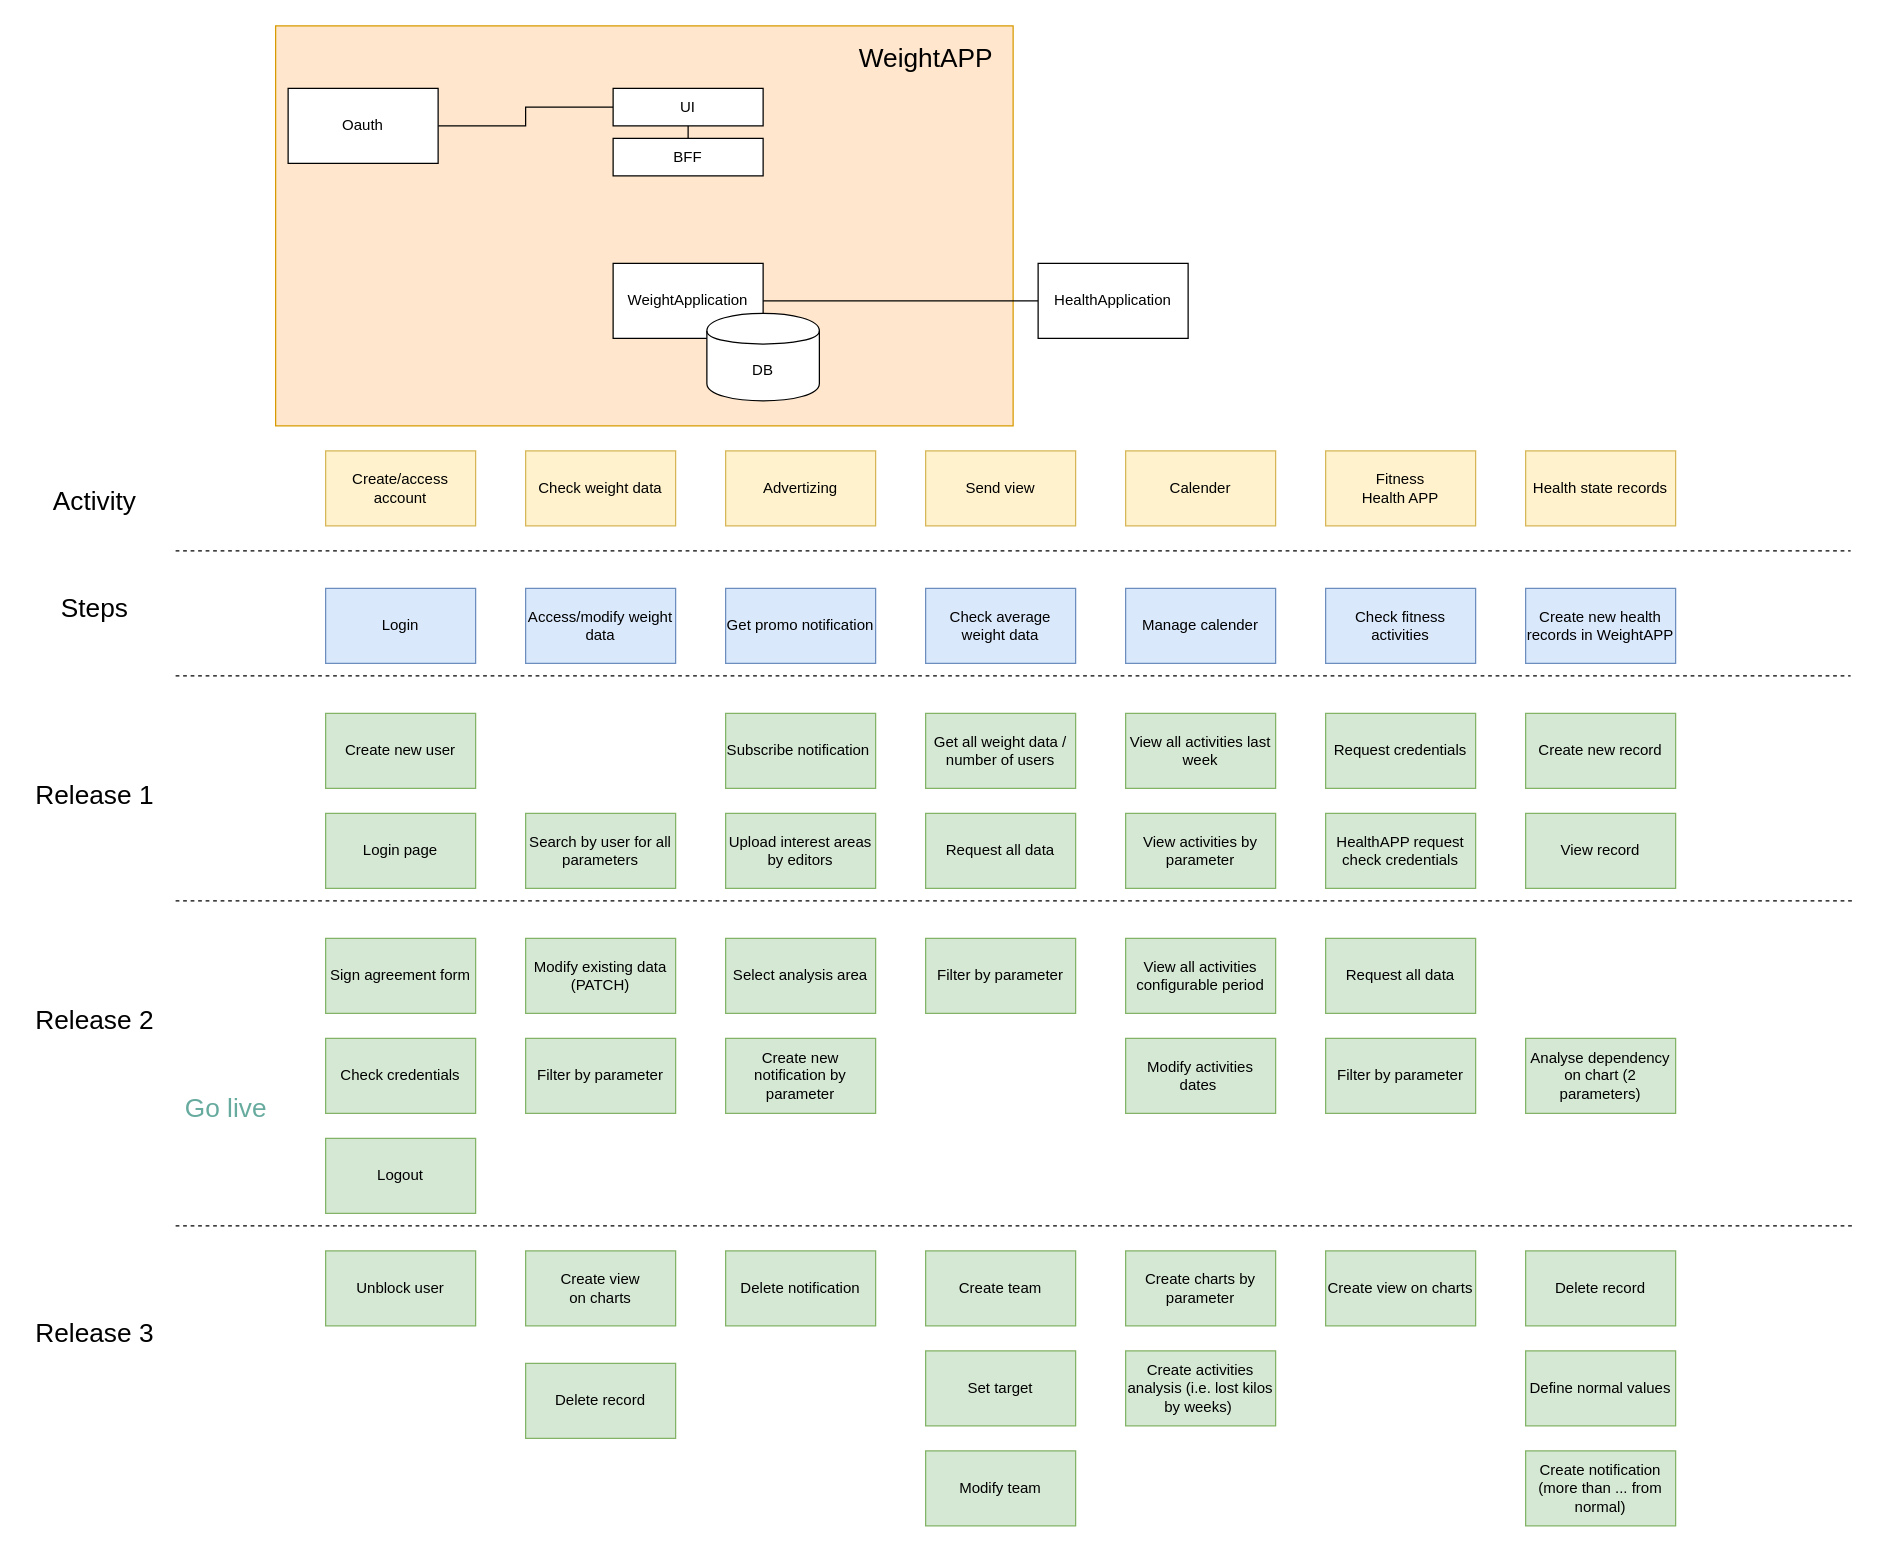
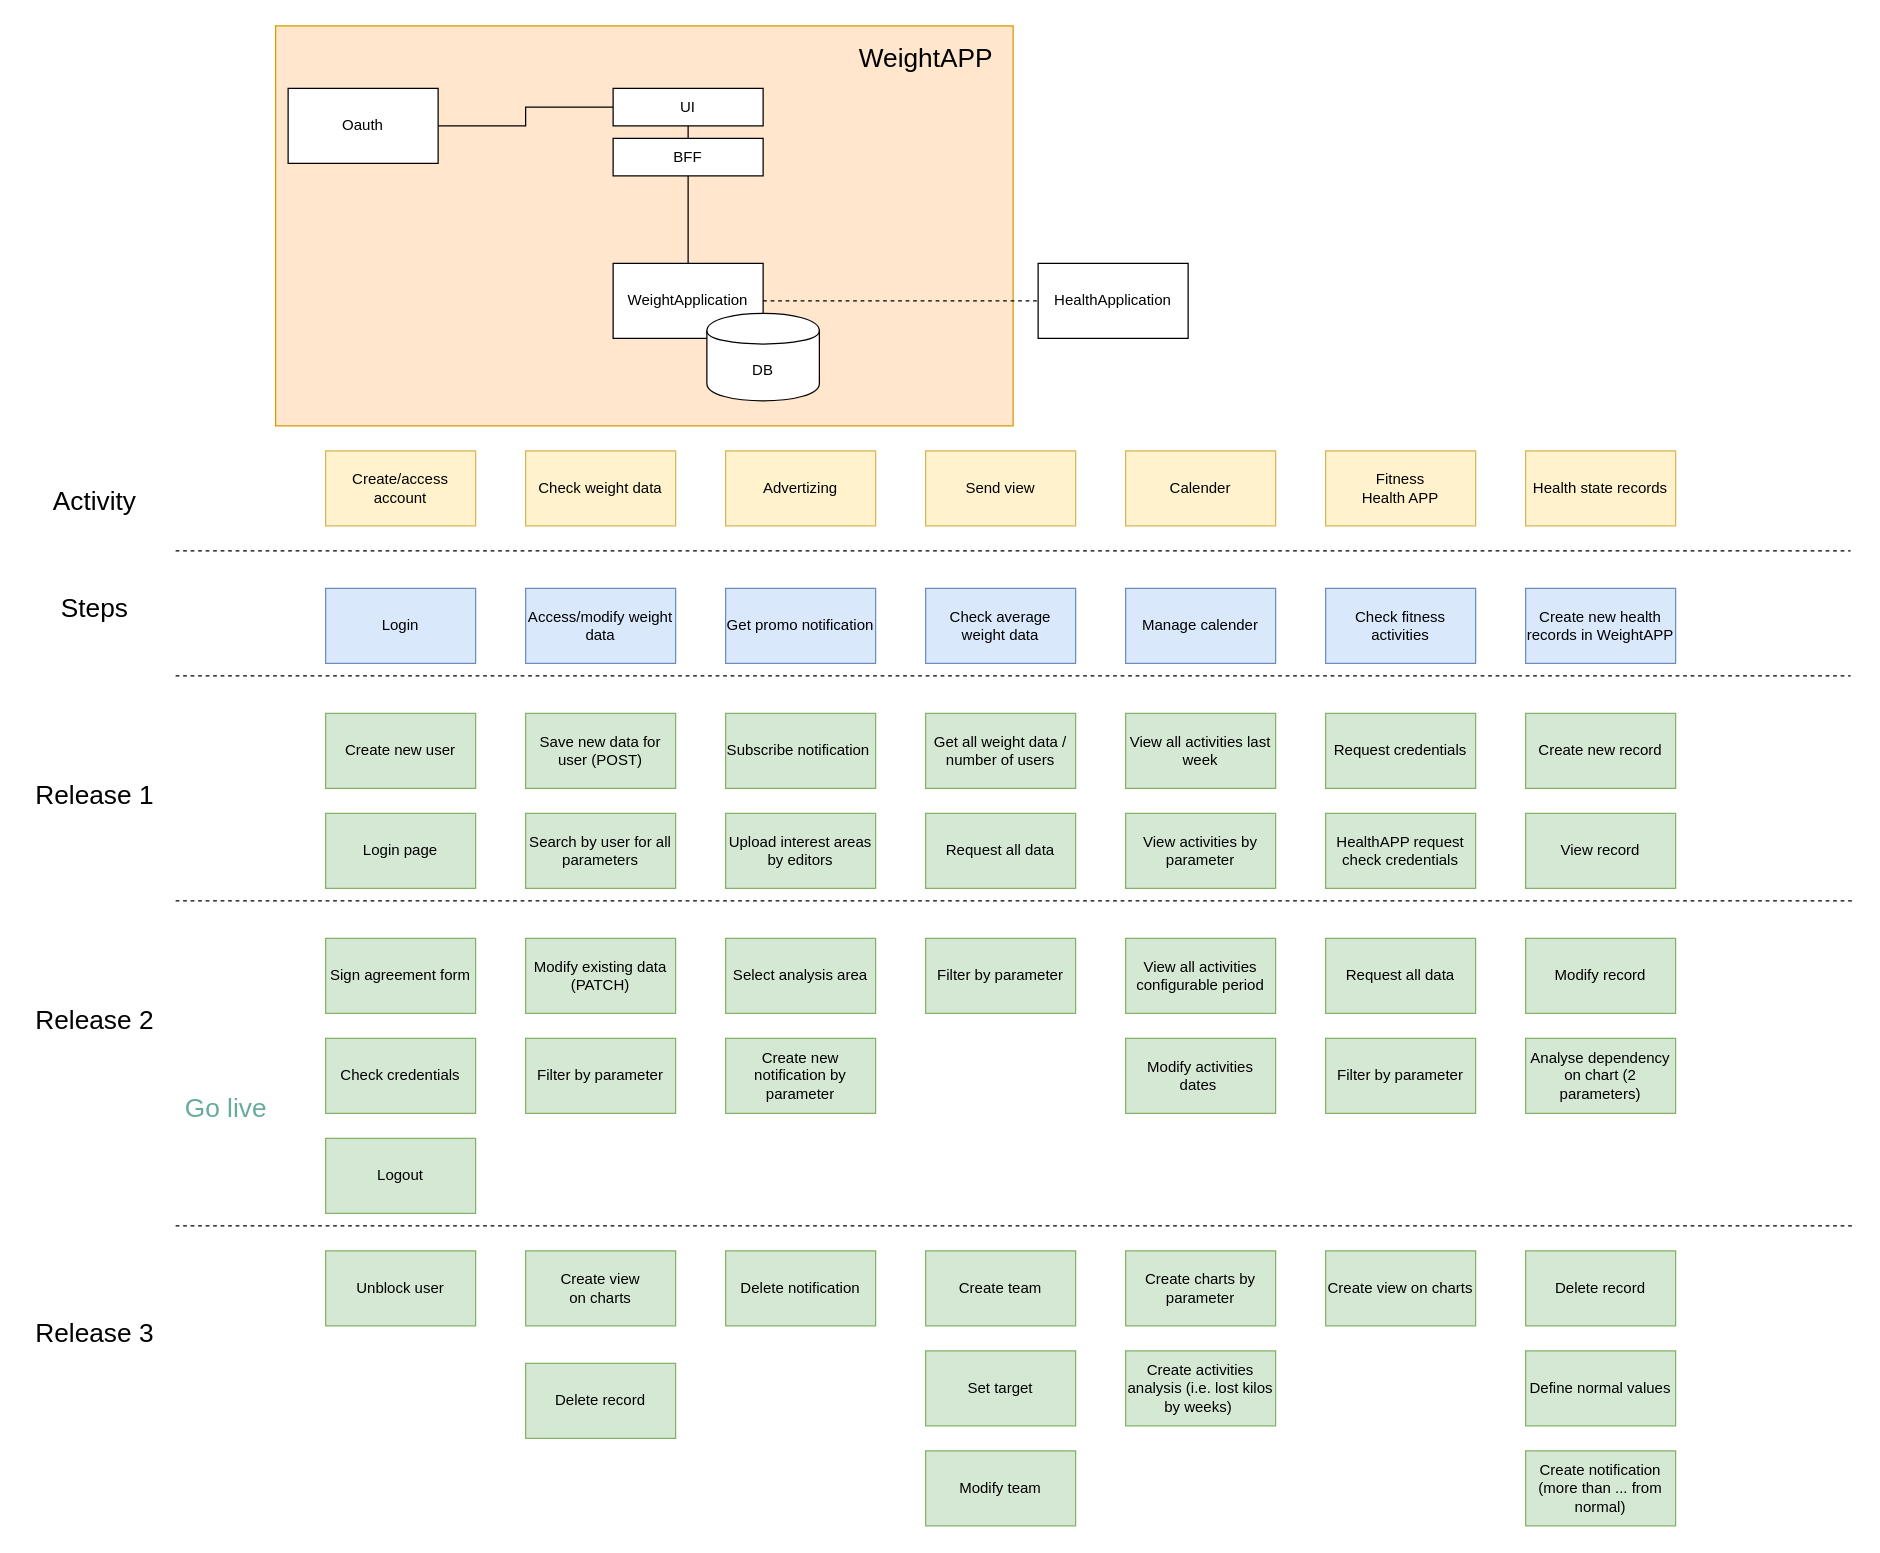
edge "BFF" -- "WeightApplication": added
edge "WeightApplication" -- "HealthApplication": style solid -> dashed
node "Save new data for user (POST)": added
node "Modify record": added
